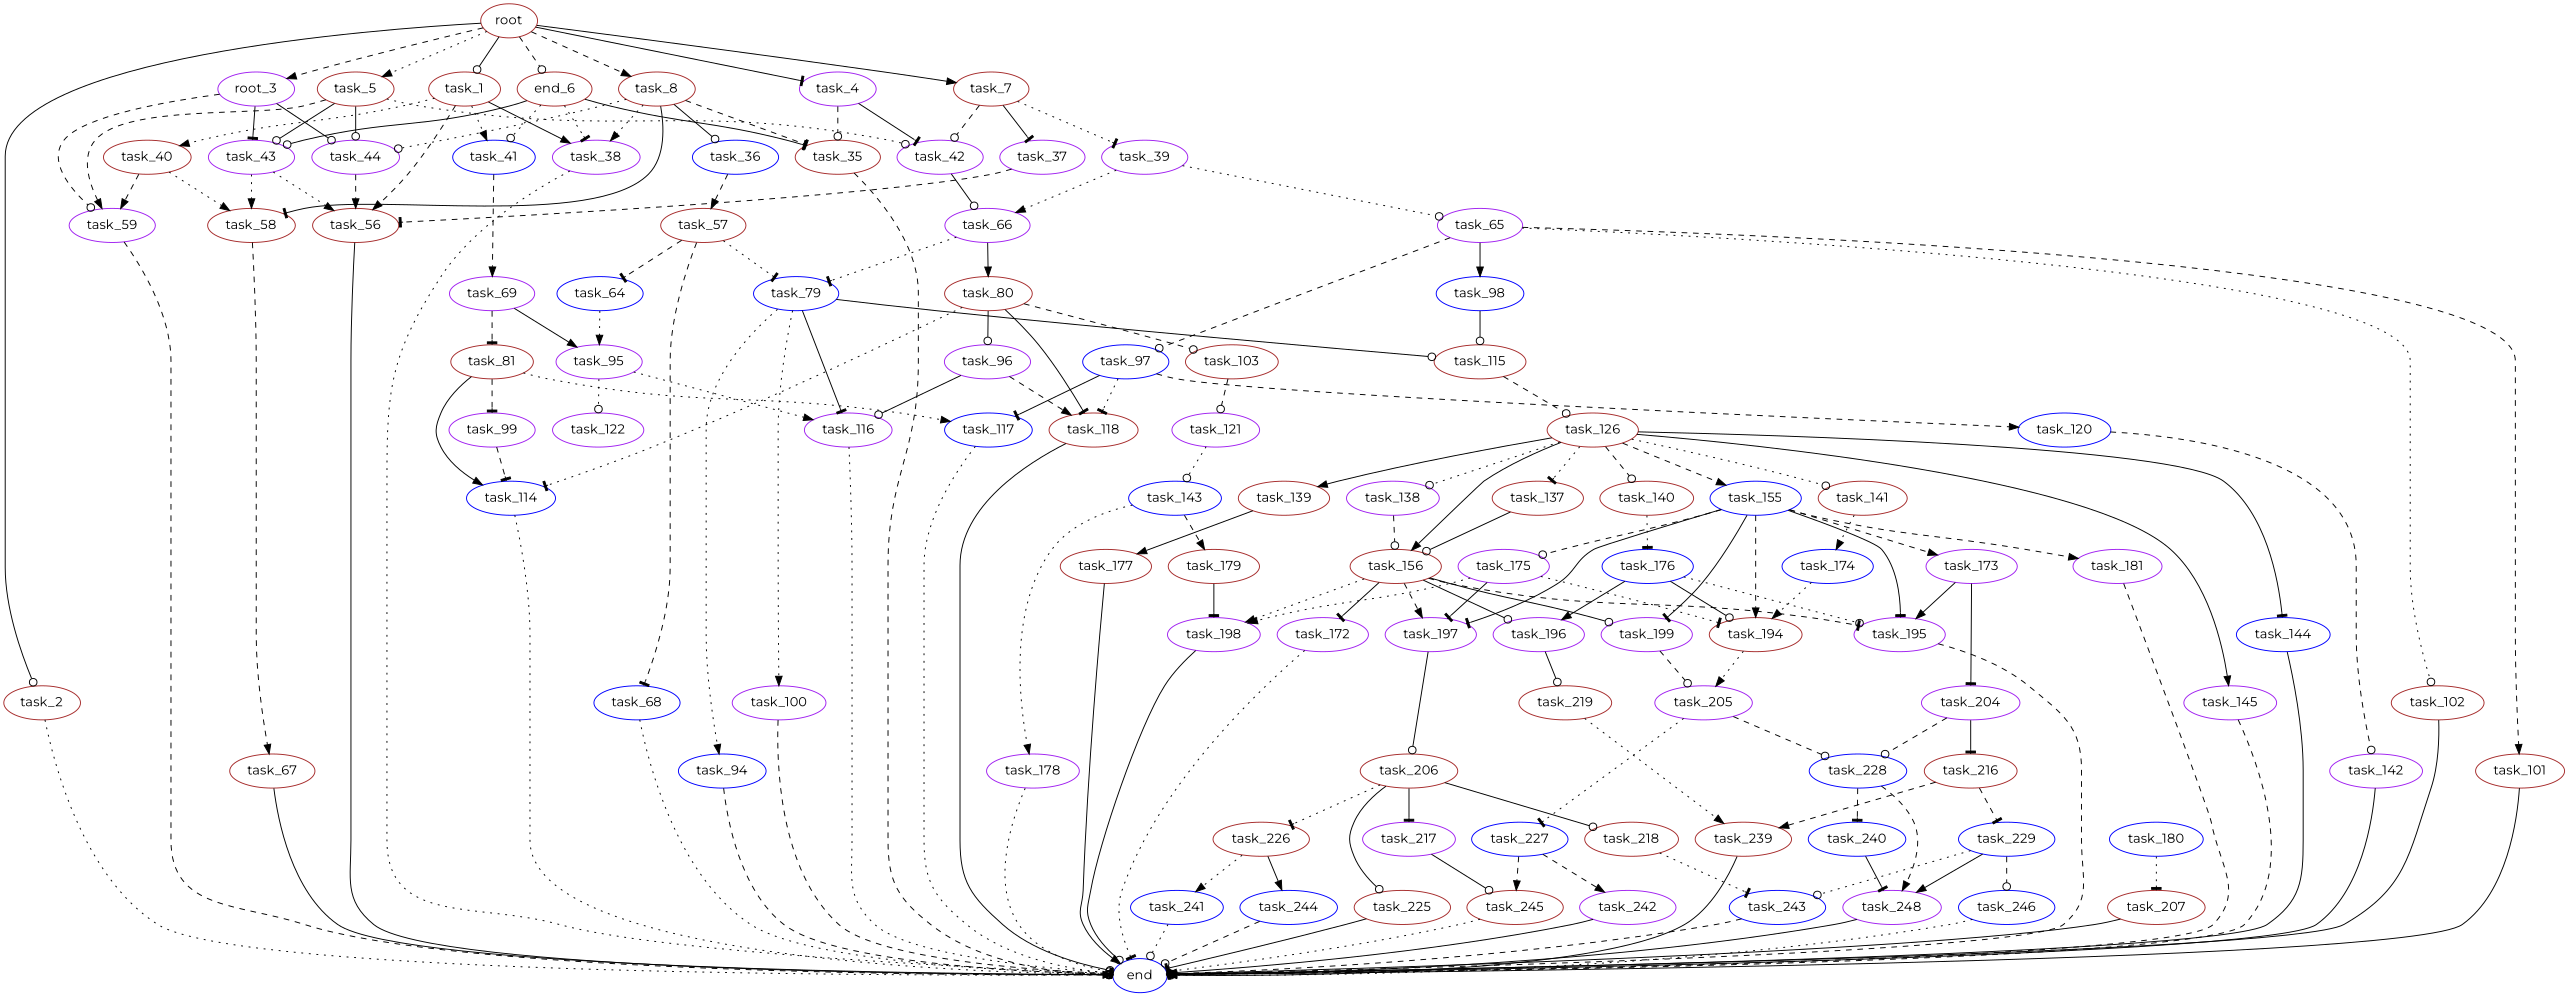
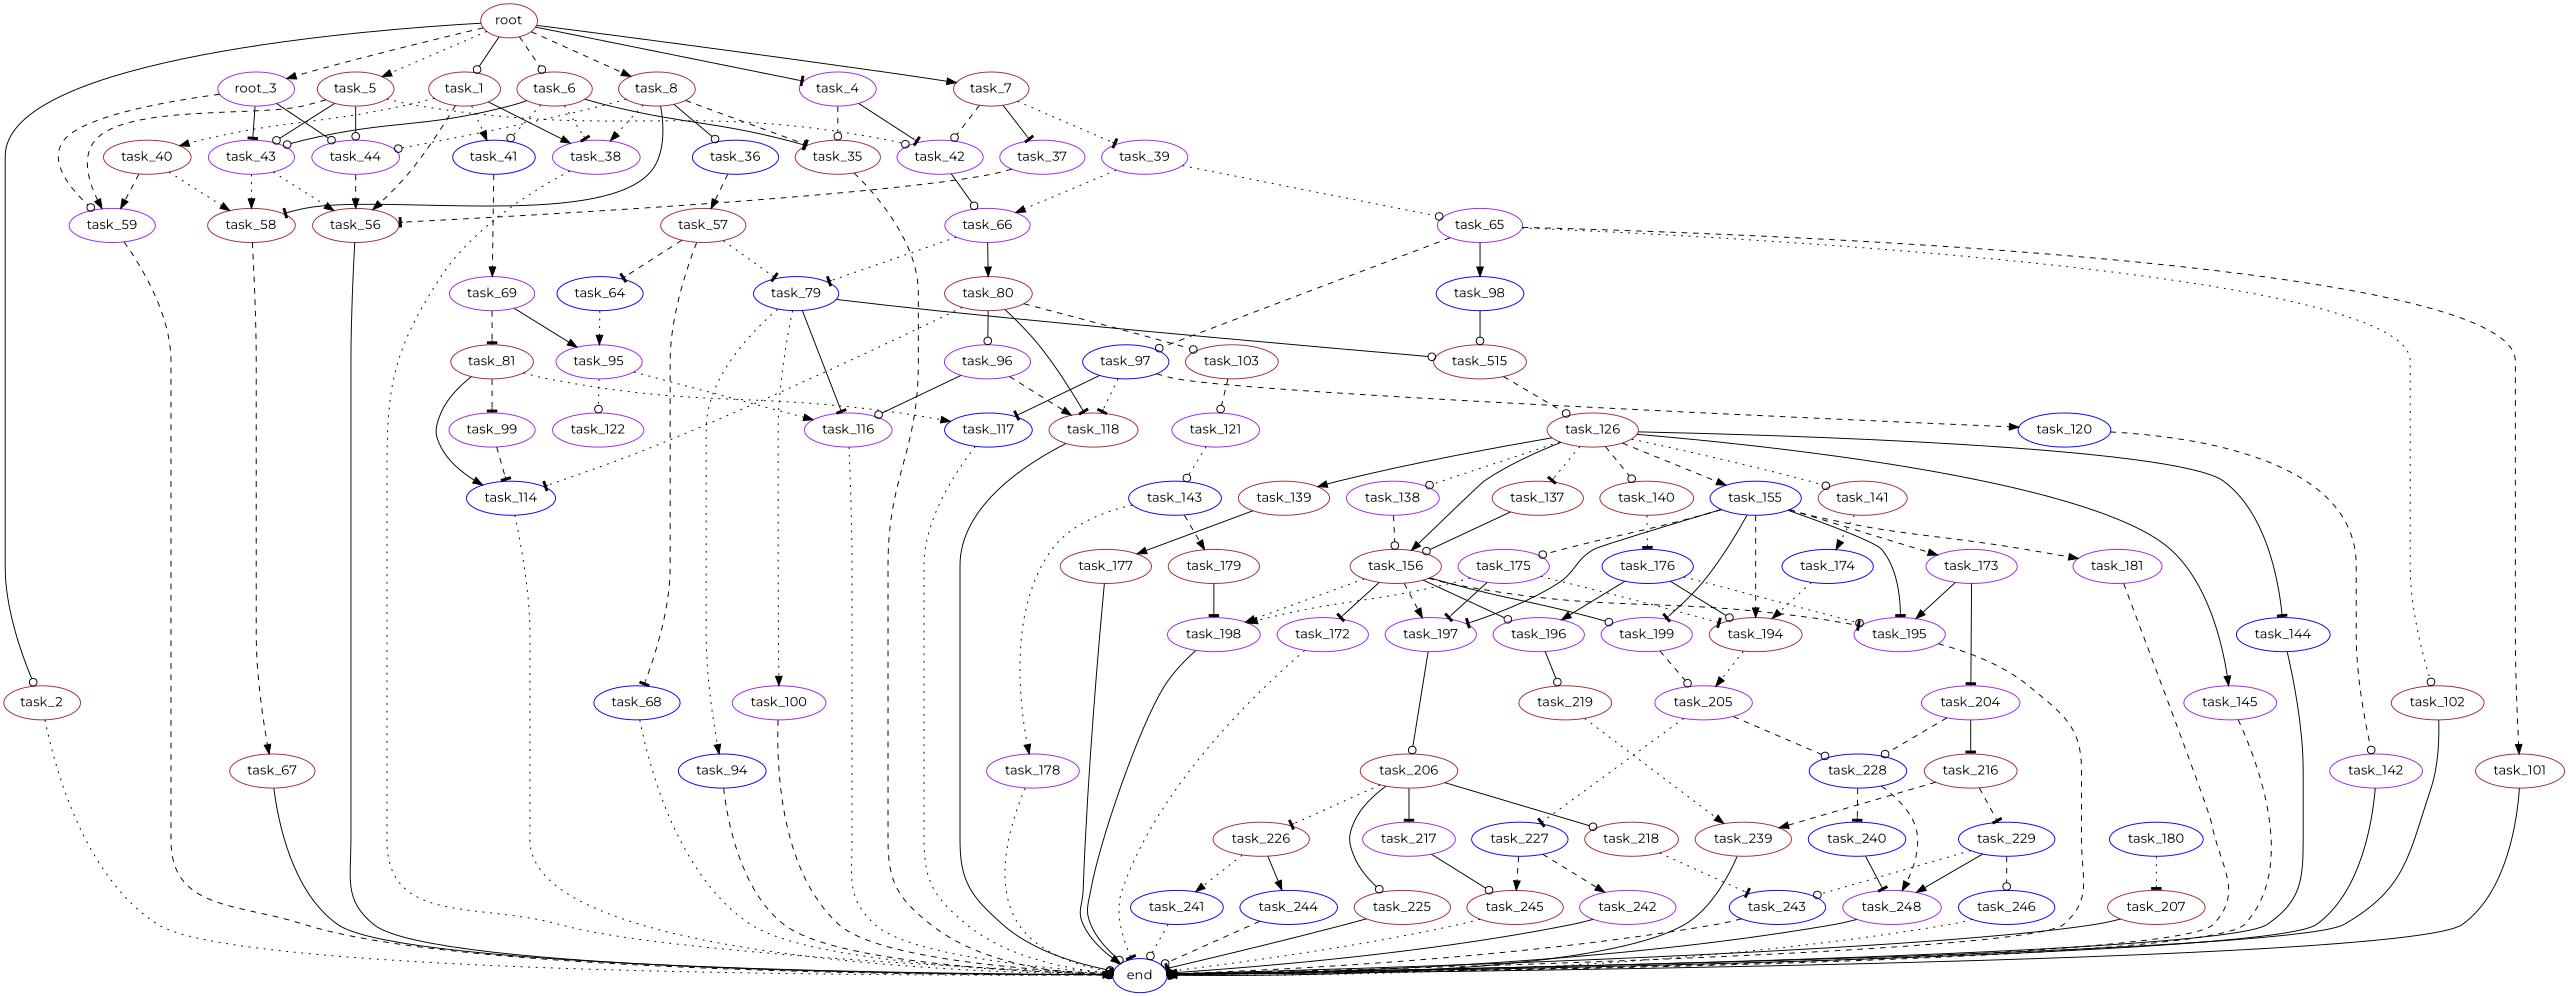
node "end_6": label "end_6" -> "task_6"
node "task_115": label "task_115" -> "task_515"
